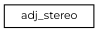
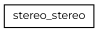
node "adj_stereo": label "adj_stereo" -> "stereo_stereo"
